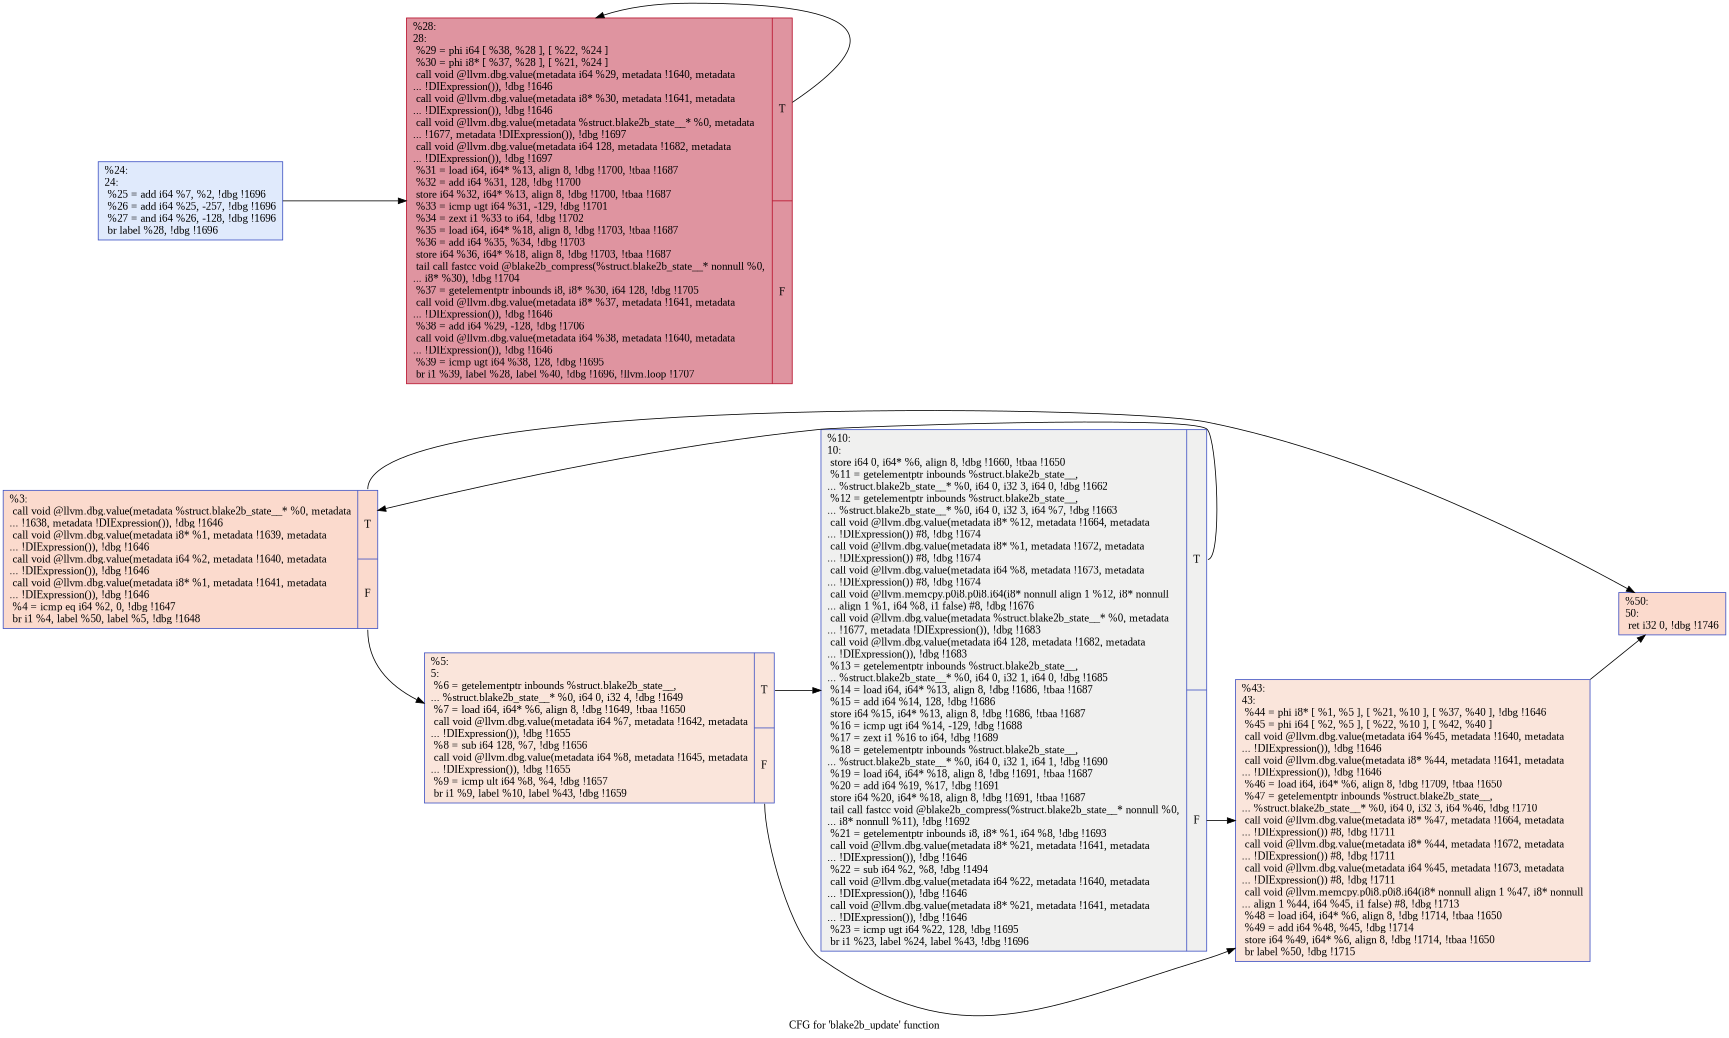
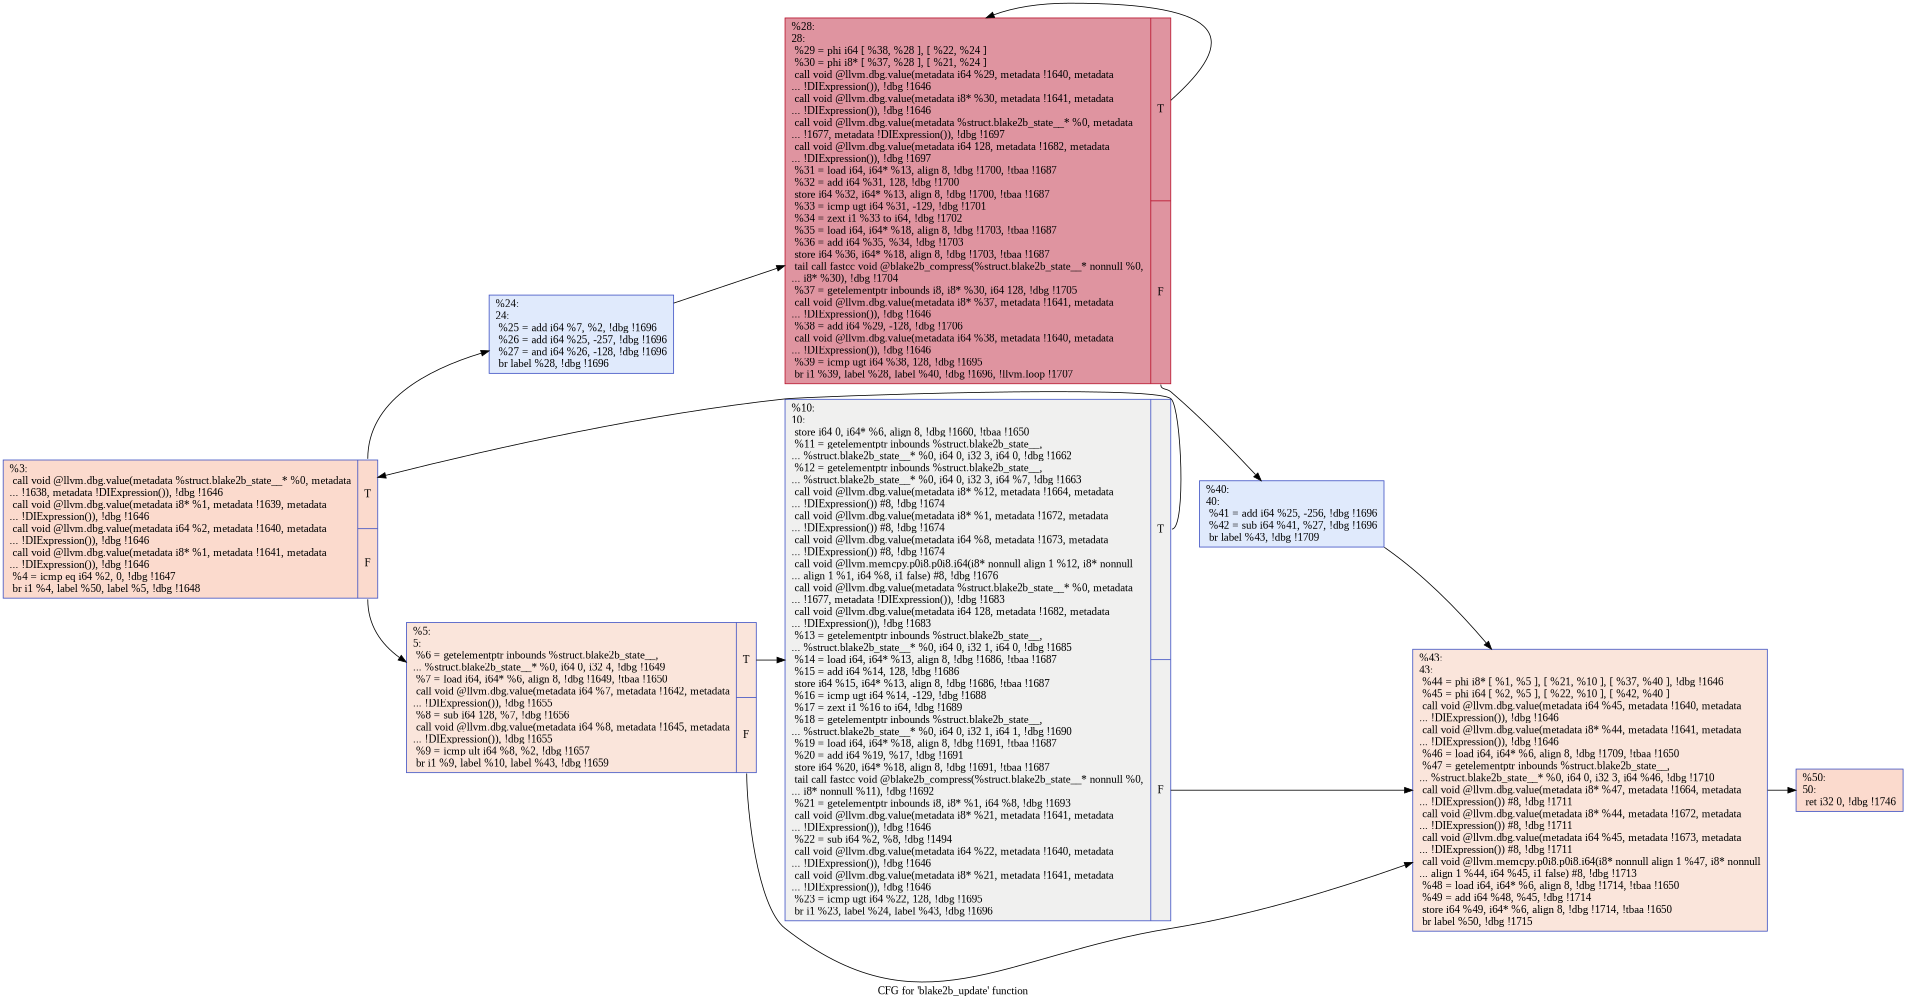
edge "%3:" -> "%50:": now "%3:" -> "%24:"
node "%40:": added
node "%5:": text "%9 = icmp ult i64 %8, %4, !dbg !1657" -> "%9 = icmp ult i64 %8, %2, !dbg !1657"
